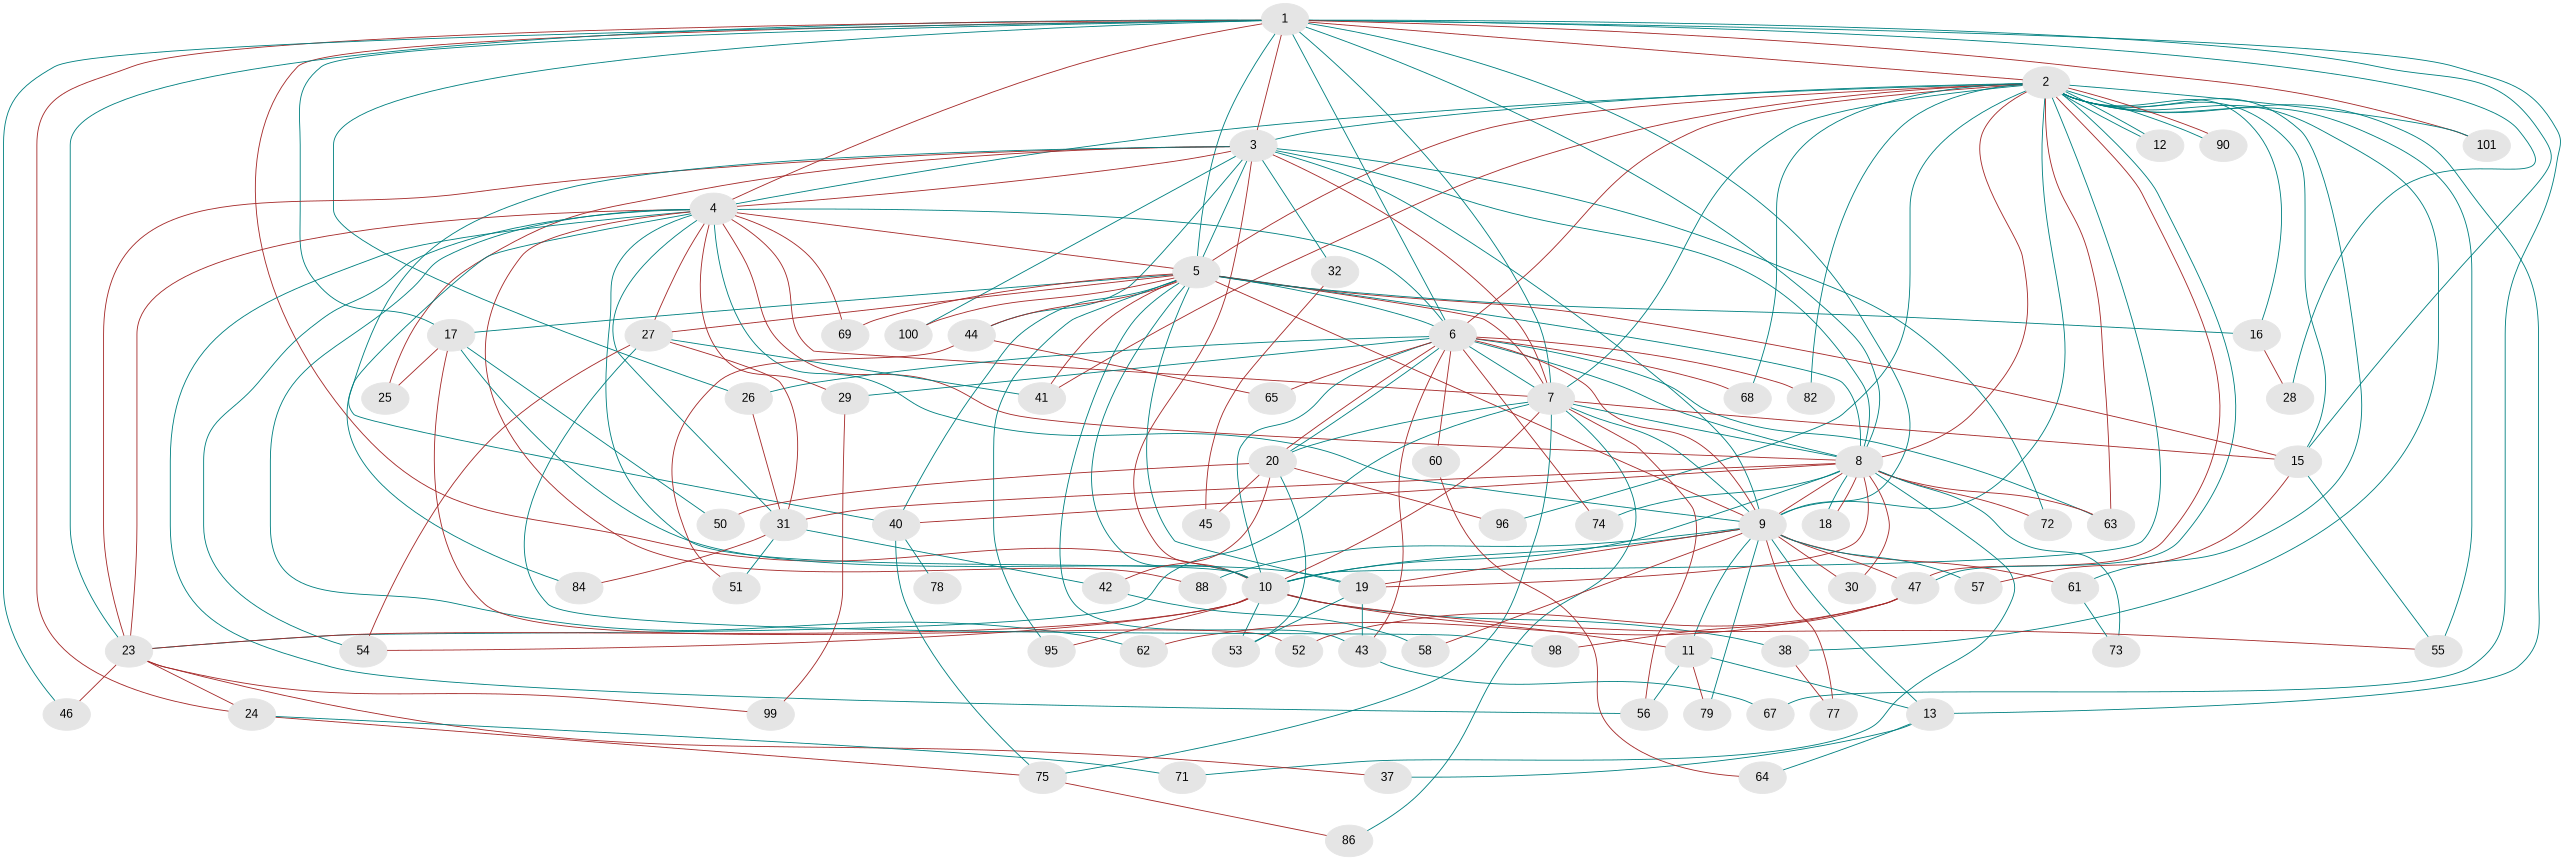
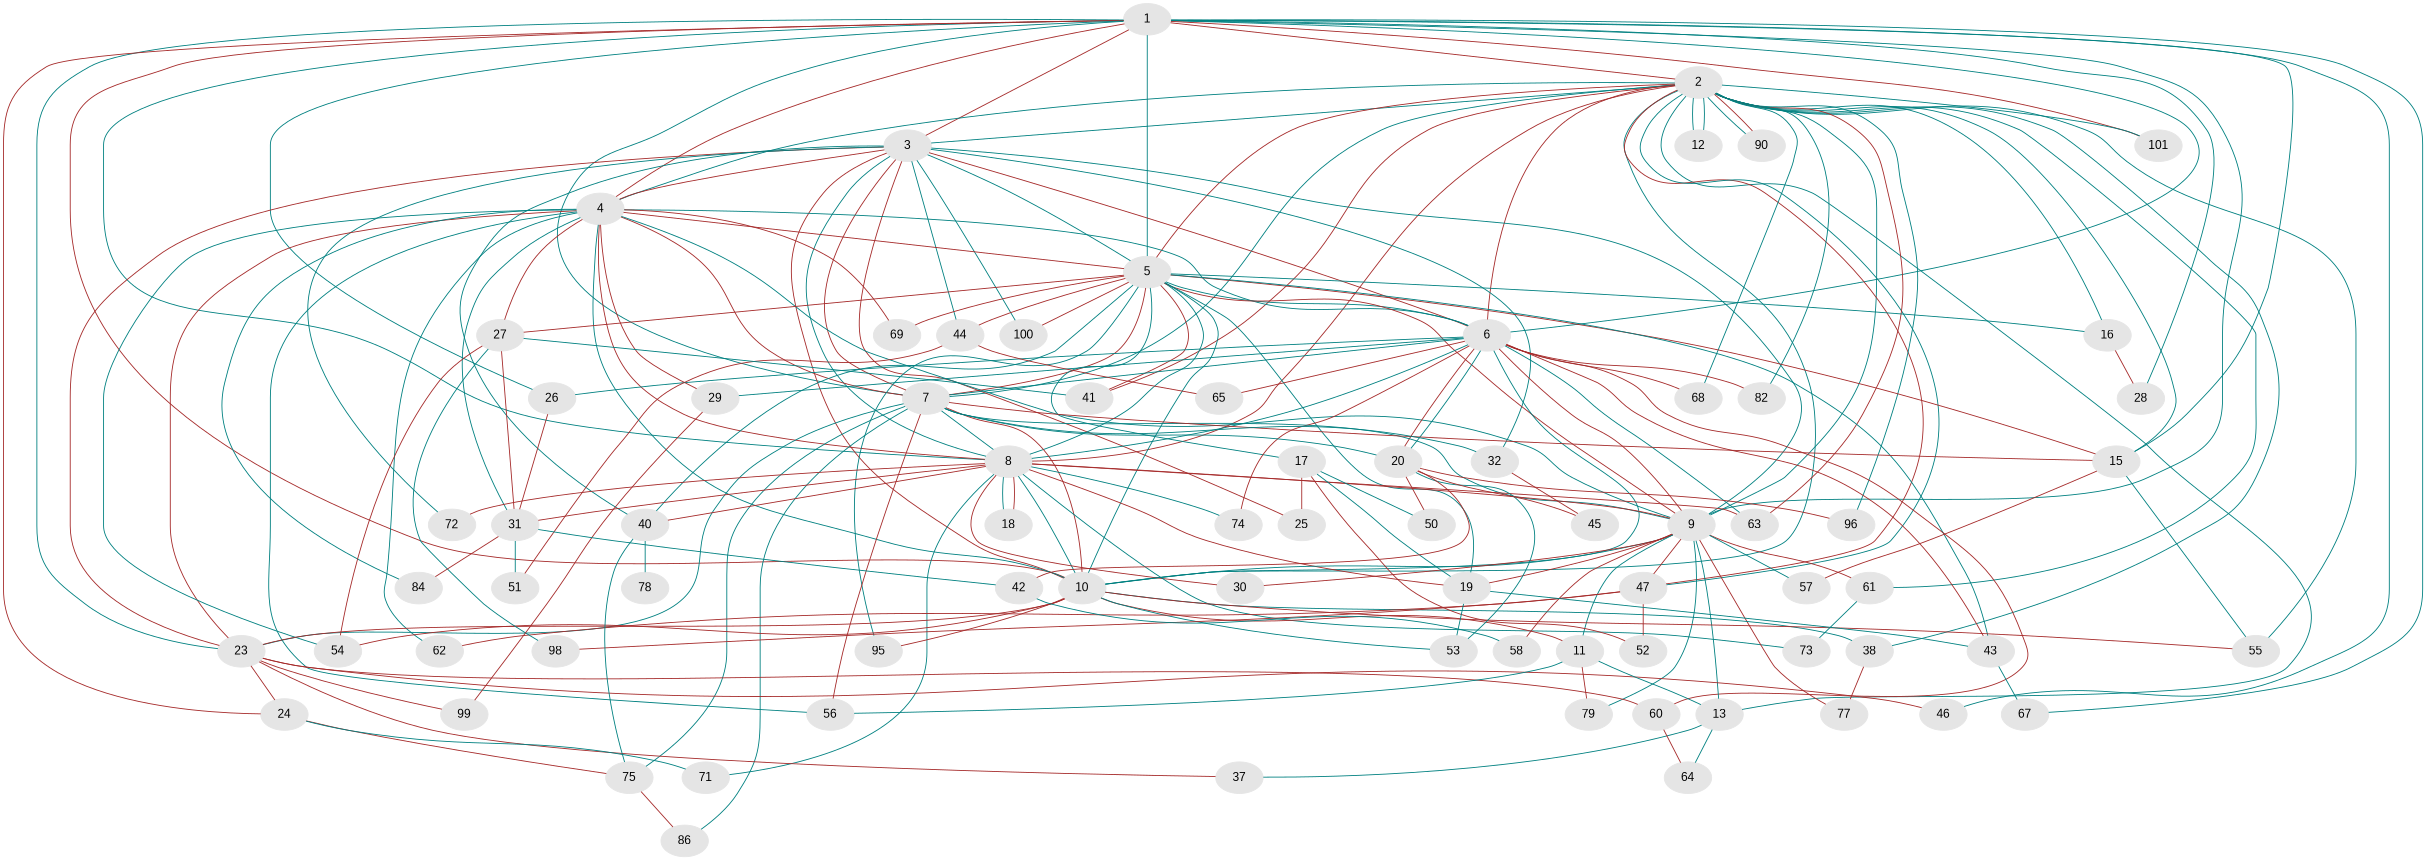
edge "1" -- "17": removed
edge "3" -- "6": added
edge "7" -- "32": added
node "88": removed
edge "23" -- "60": added
